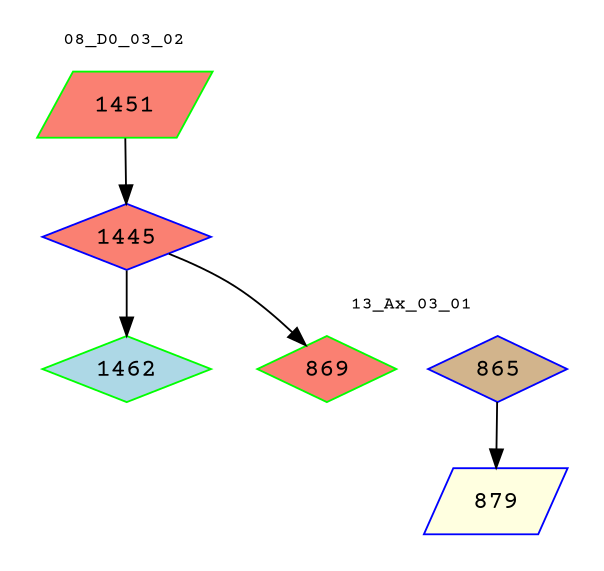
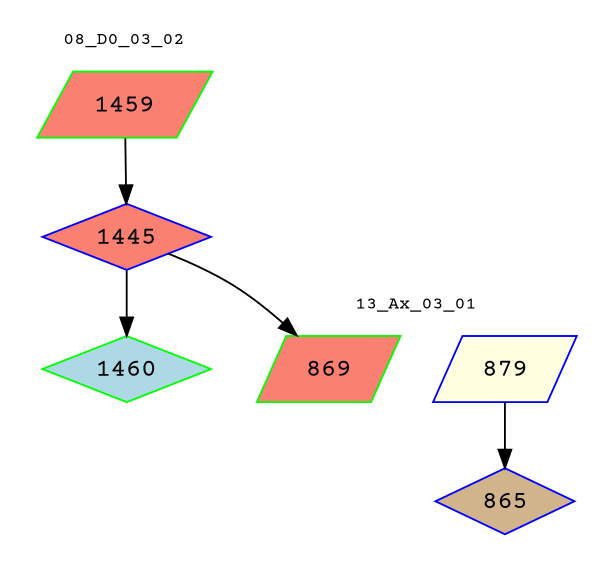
node "1451": label "1451" -> "1459"
node "1462": label "1462" -> "1460"
node "869": shape diamond -> parallelogram
edge "865" -> "879": reversed
